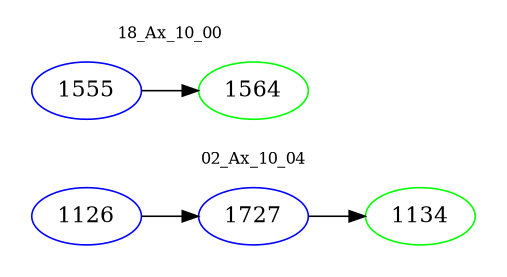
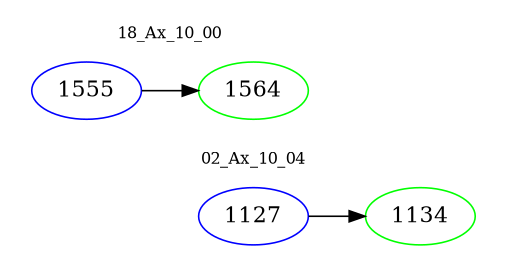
node "1126": removed
node "1727": label "1727" -> "1127"
